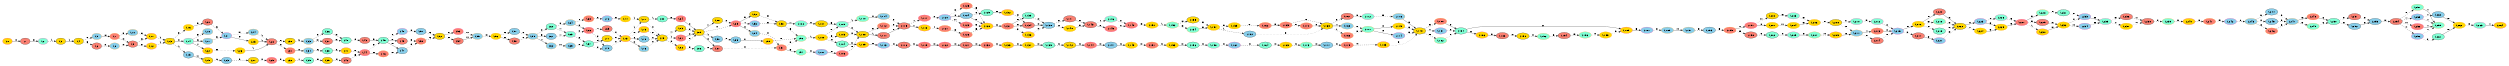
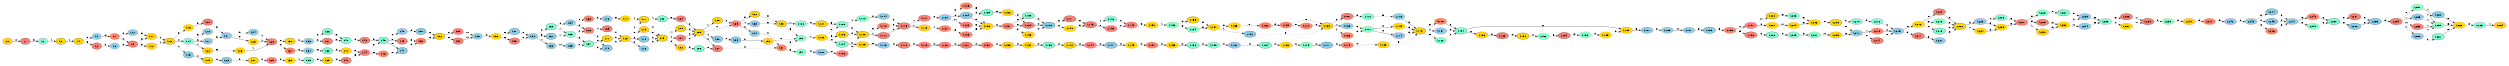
edge "S259" -> "S262": added, label "H"
